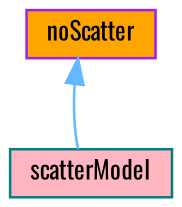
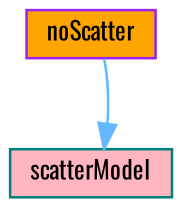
edge "scatterModel" -> "noScatter": reversed
